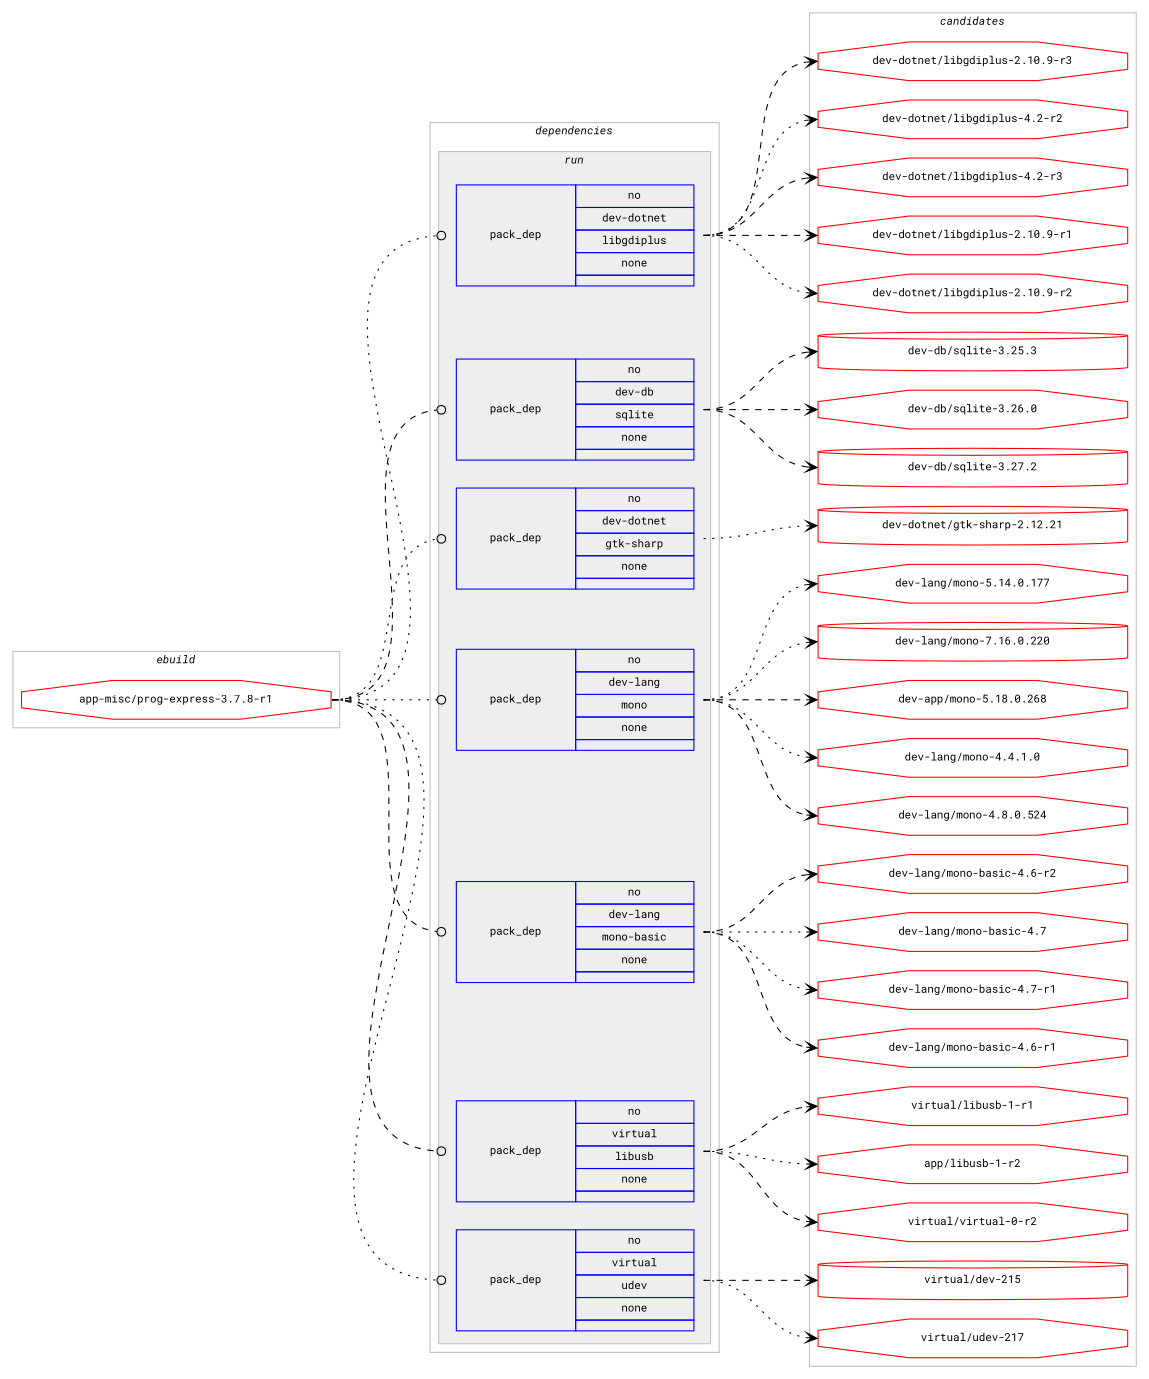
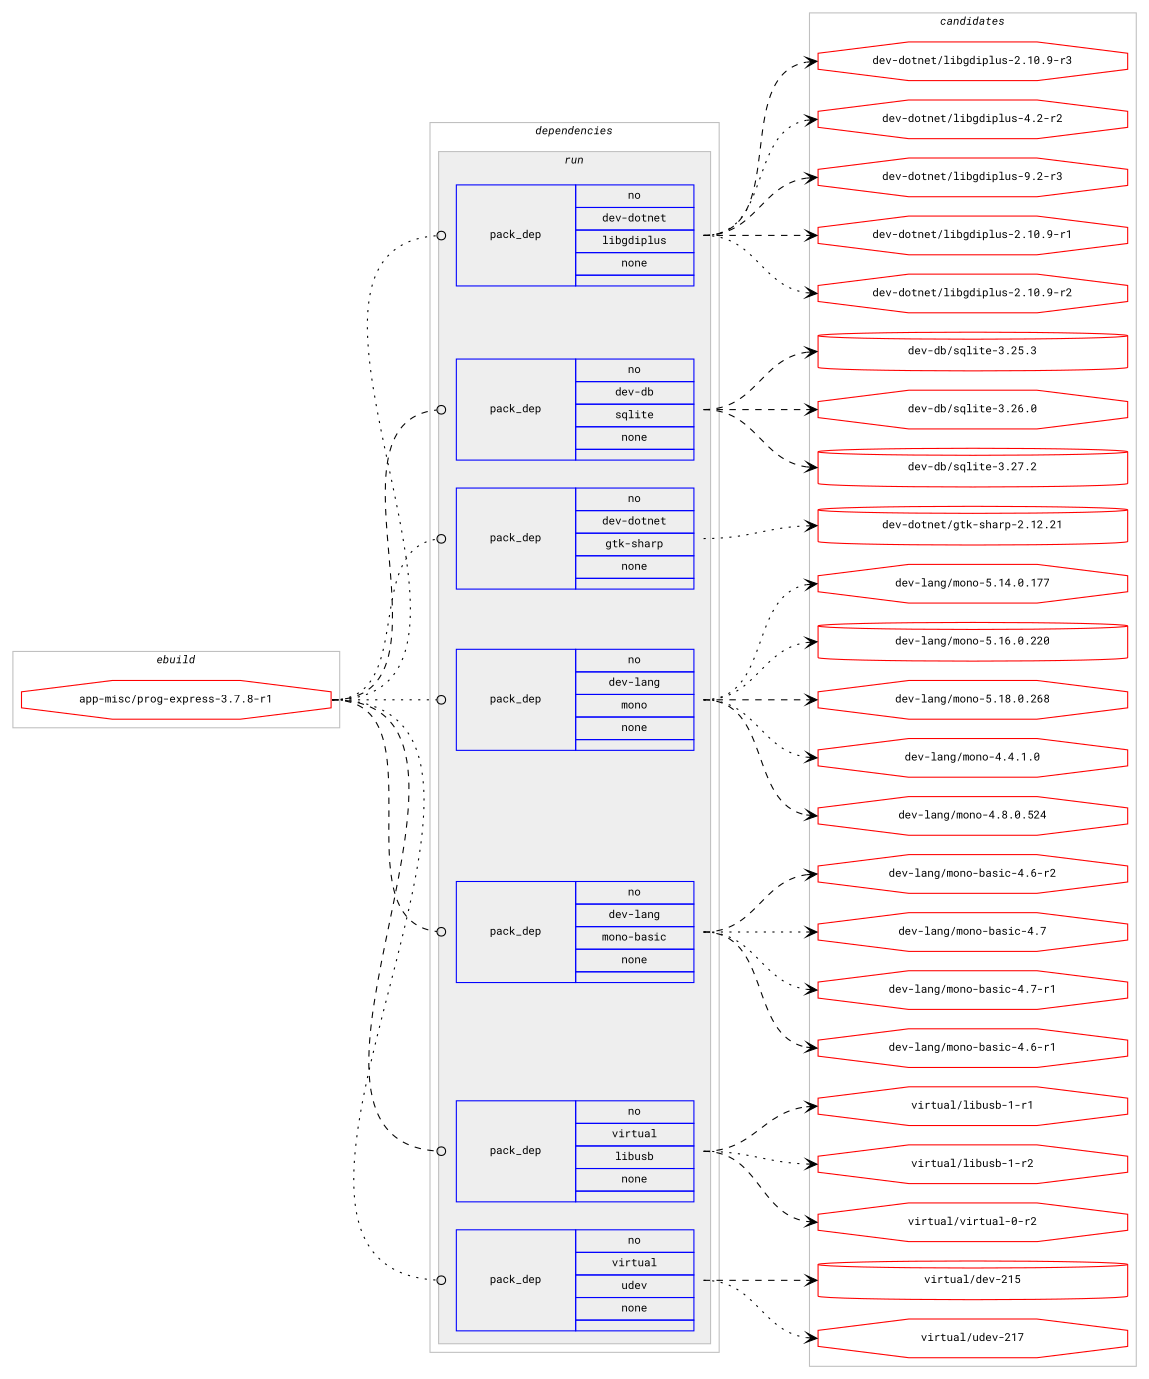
node "dev-dotnet/libgdiplus-4.2-r3": label "dev-dotnet/libgdiplus-4.2-r3" -> "dev-dotnet/libgdiplus-9.2-r3"
node "dev-lang/mono-7.16.0.220": label "dev-lang/mono-7.16.0.220" -> "dev-lang/mono-5.16.0.220"
node "dev-app/mono-5.18.0.268": label "dev-app/mono-5.18.0.268" -> "dev-lang/mono-5.18.0.268"
node "app/libusb-1-r2": label "app/libusb-1-r2" -> "virtual/libusb-1-r2"
